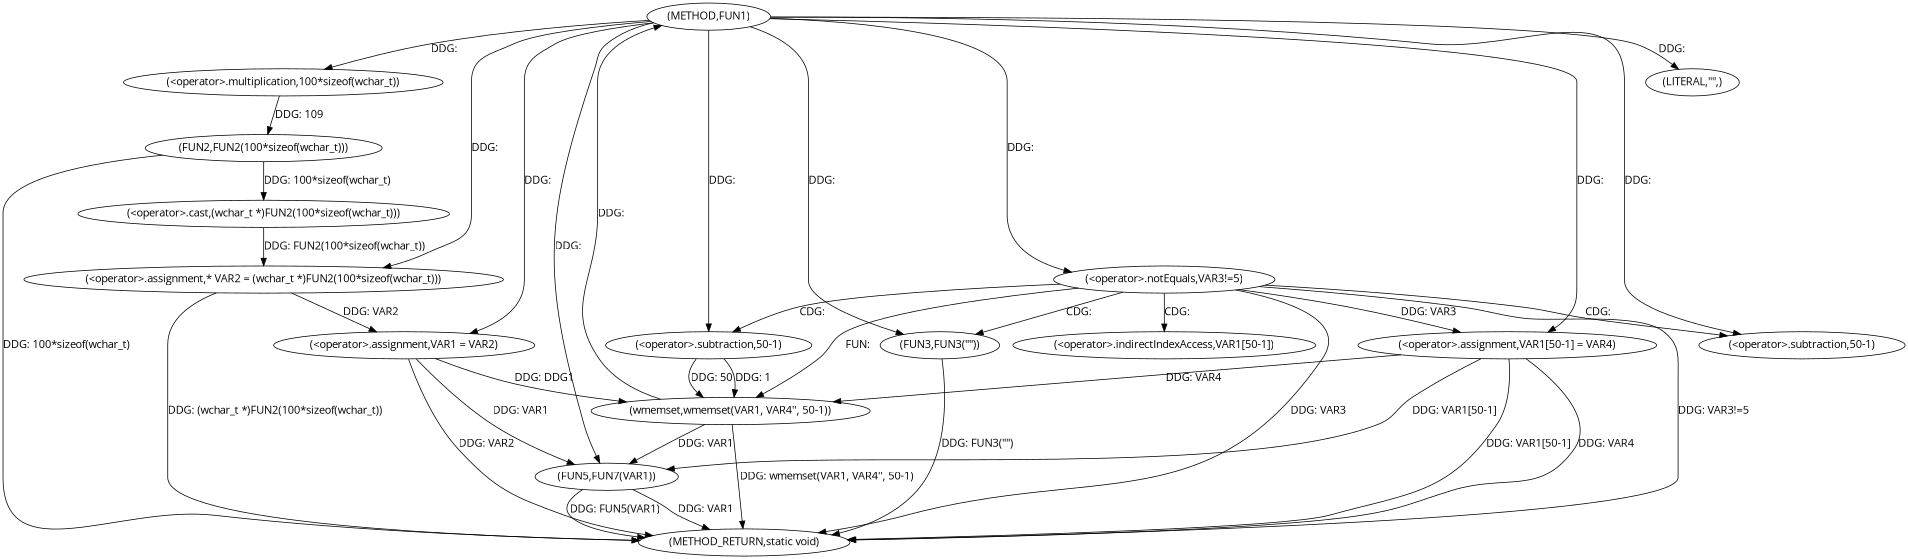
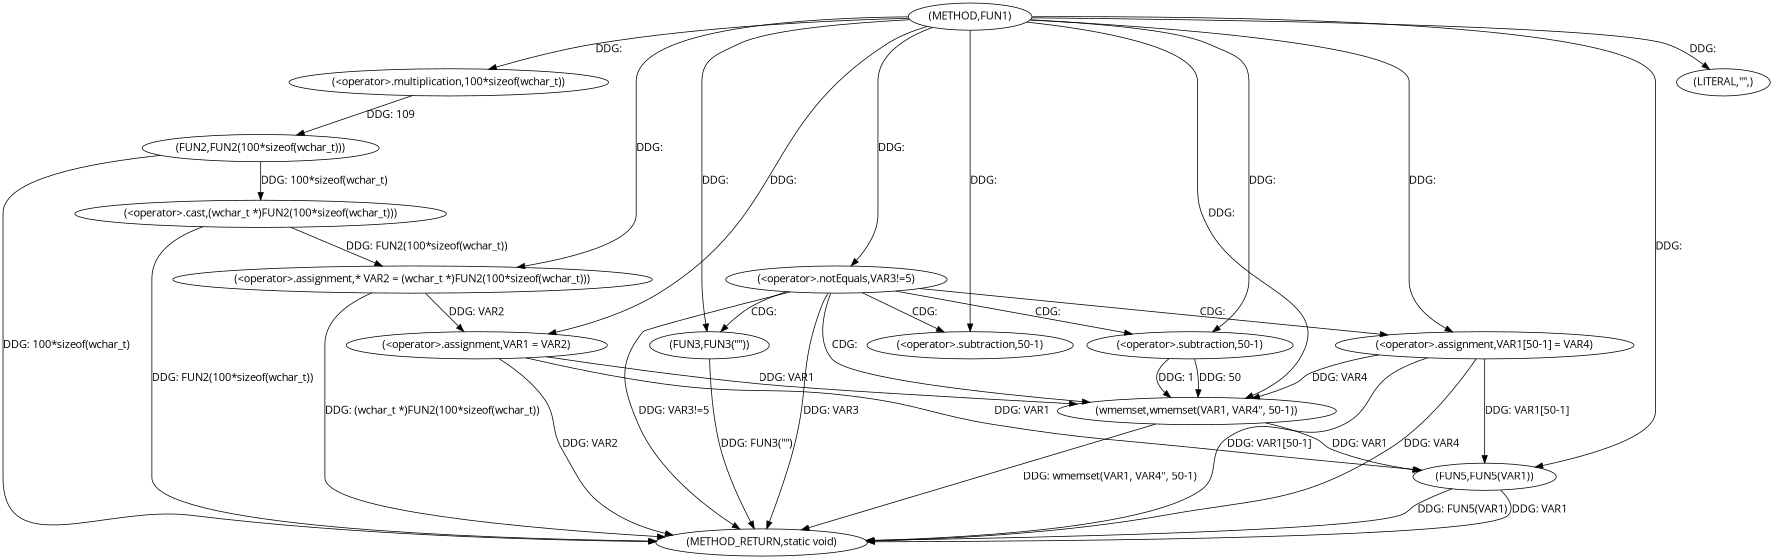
edge "(wmemset,wmemset(VAR1, VAR4'', 50-1))" -> "(METHOD,FUN1)": reversed
edge "(<operator>.notEquals,VAR3!=5)" -> "(<operator>.assignment,VAR1[50-1] = VAR4)": label "DDG: VAR3" -> "CDG: "
edge "(<operator>.notEquals,VAR3!=5)" -> "(wmemset,wmemset(VAR1, VAR4'', 50-1))": label "FUN: " -> "CDG: "
node "(<operator>.indirectIndexAccess,VAR1[50-1])": removed
edge "(<operator>.assignment,VAR1 = VAR2)" -> "(wmemset,wmemset(VAR1, VAR4'', 50-1))": label "DDG: DDG1" -> "DDG: VAR1"
node "(FUN5,FUN7(VAR1))": label "(FUN5,FUN7(VAR1))" -> "(FUN5,FUN5(VAR1))"
edge "(<operator>.cast,(wchar_t *)FUN2(100*sizeof(wchar_t)))" -> "(METHOD_RETURN,static void)": added, label "DDG: FUN2(100*sizeof(wchar_t))"
